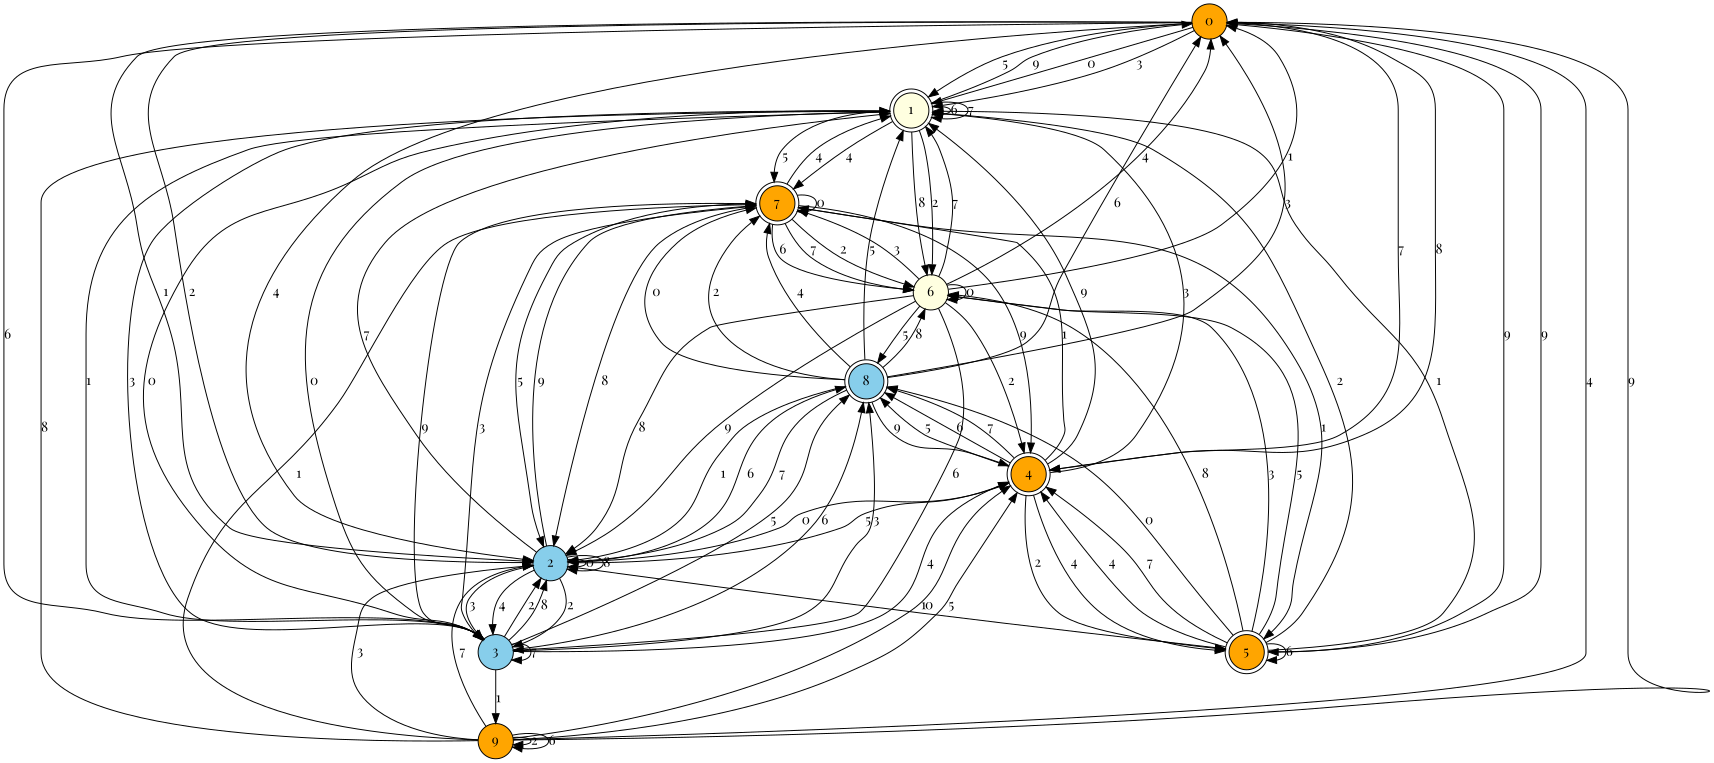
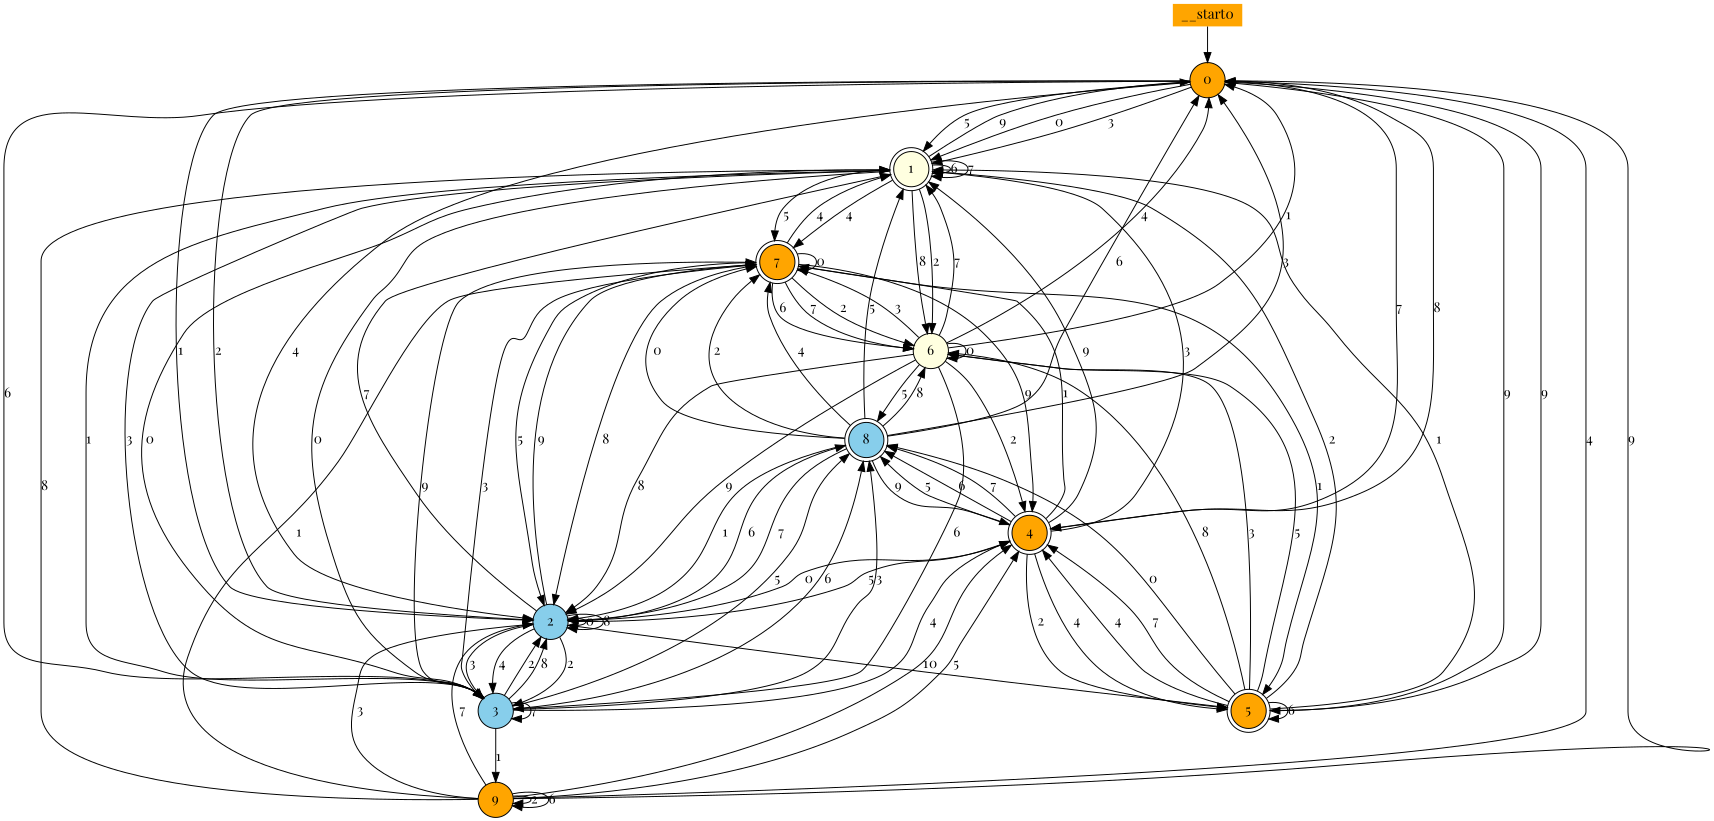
node "__start0": added
